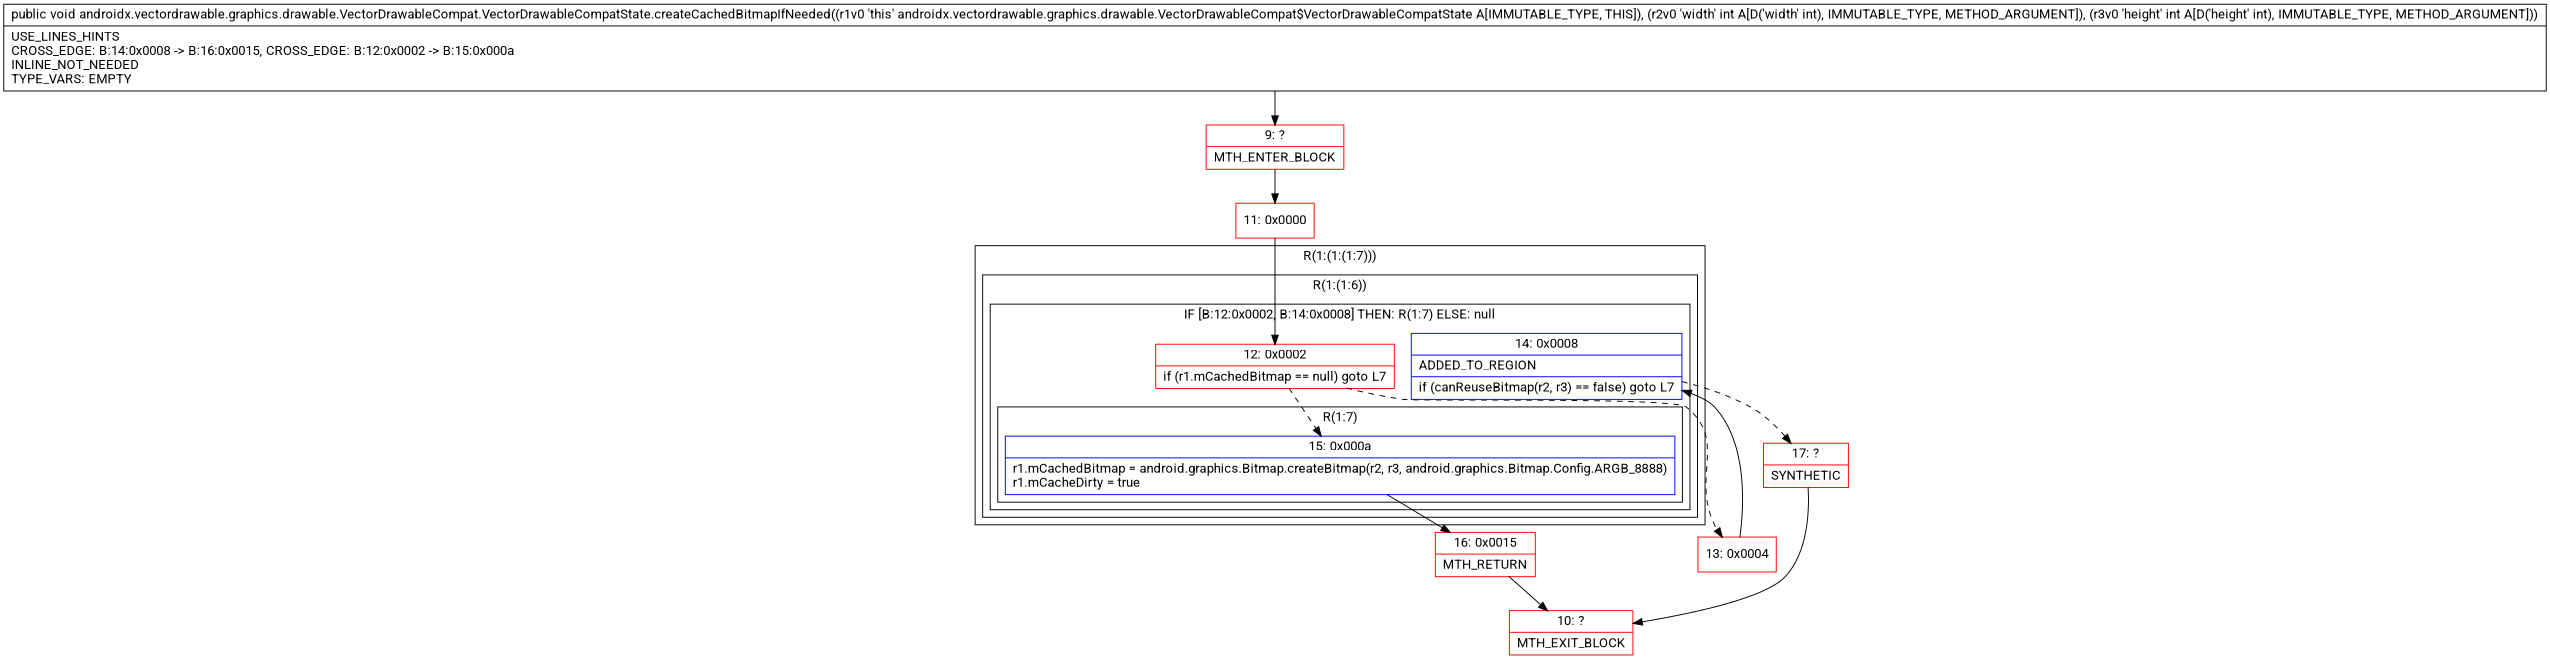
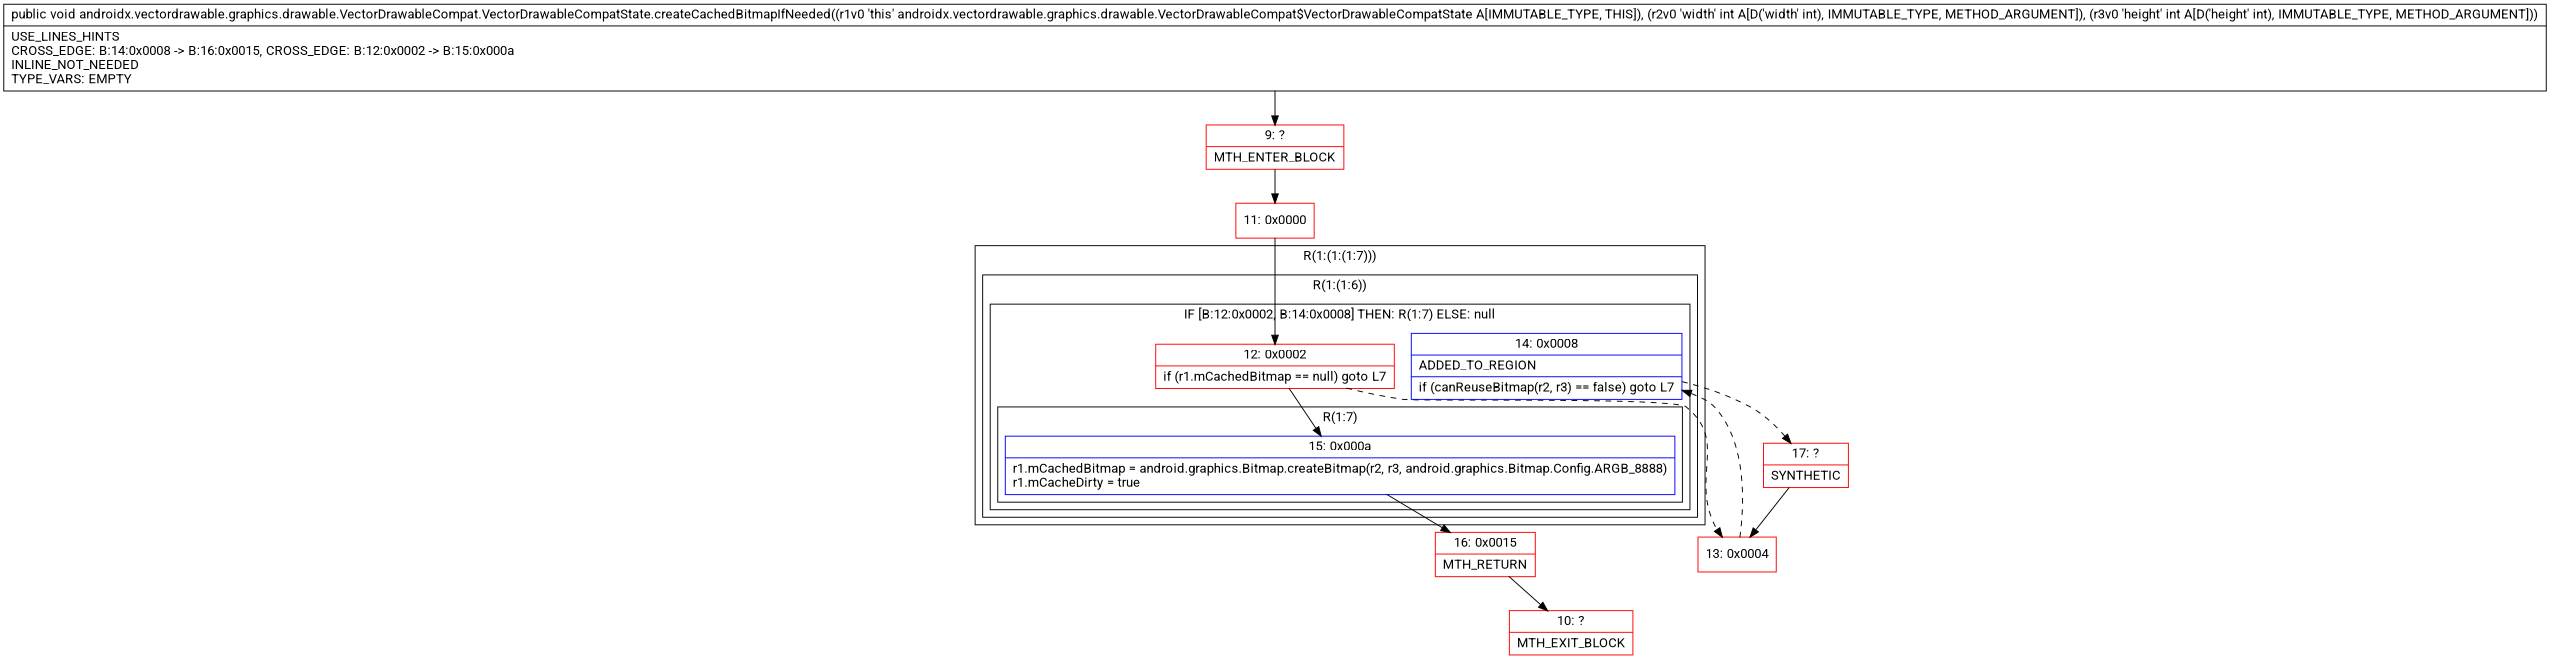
edge "12: 0x0002" -> "15: 0x000a": style dashed -> solid
edge "13: 0x0004" -> "14: 0x0008": style solid -> dashed
edge "17: ?" -> "10: ?": now "17: ?" -> "13: 0x0004"
